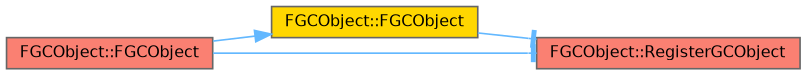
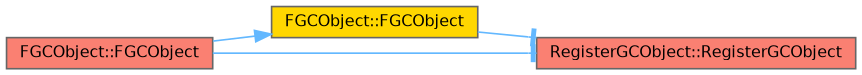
node "FGCObject::RegisterGCObject": label "FGCObject::RegisterGCObject" -> "RegisterGCObject::RegisterGCObject"
